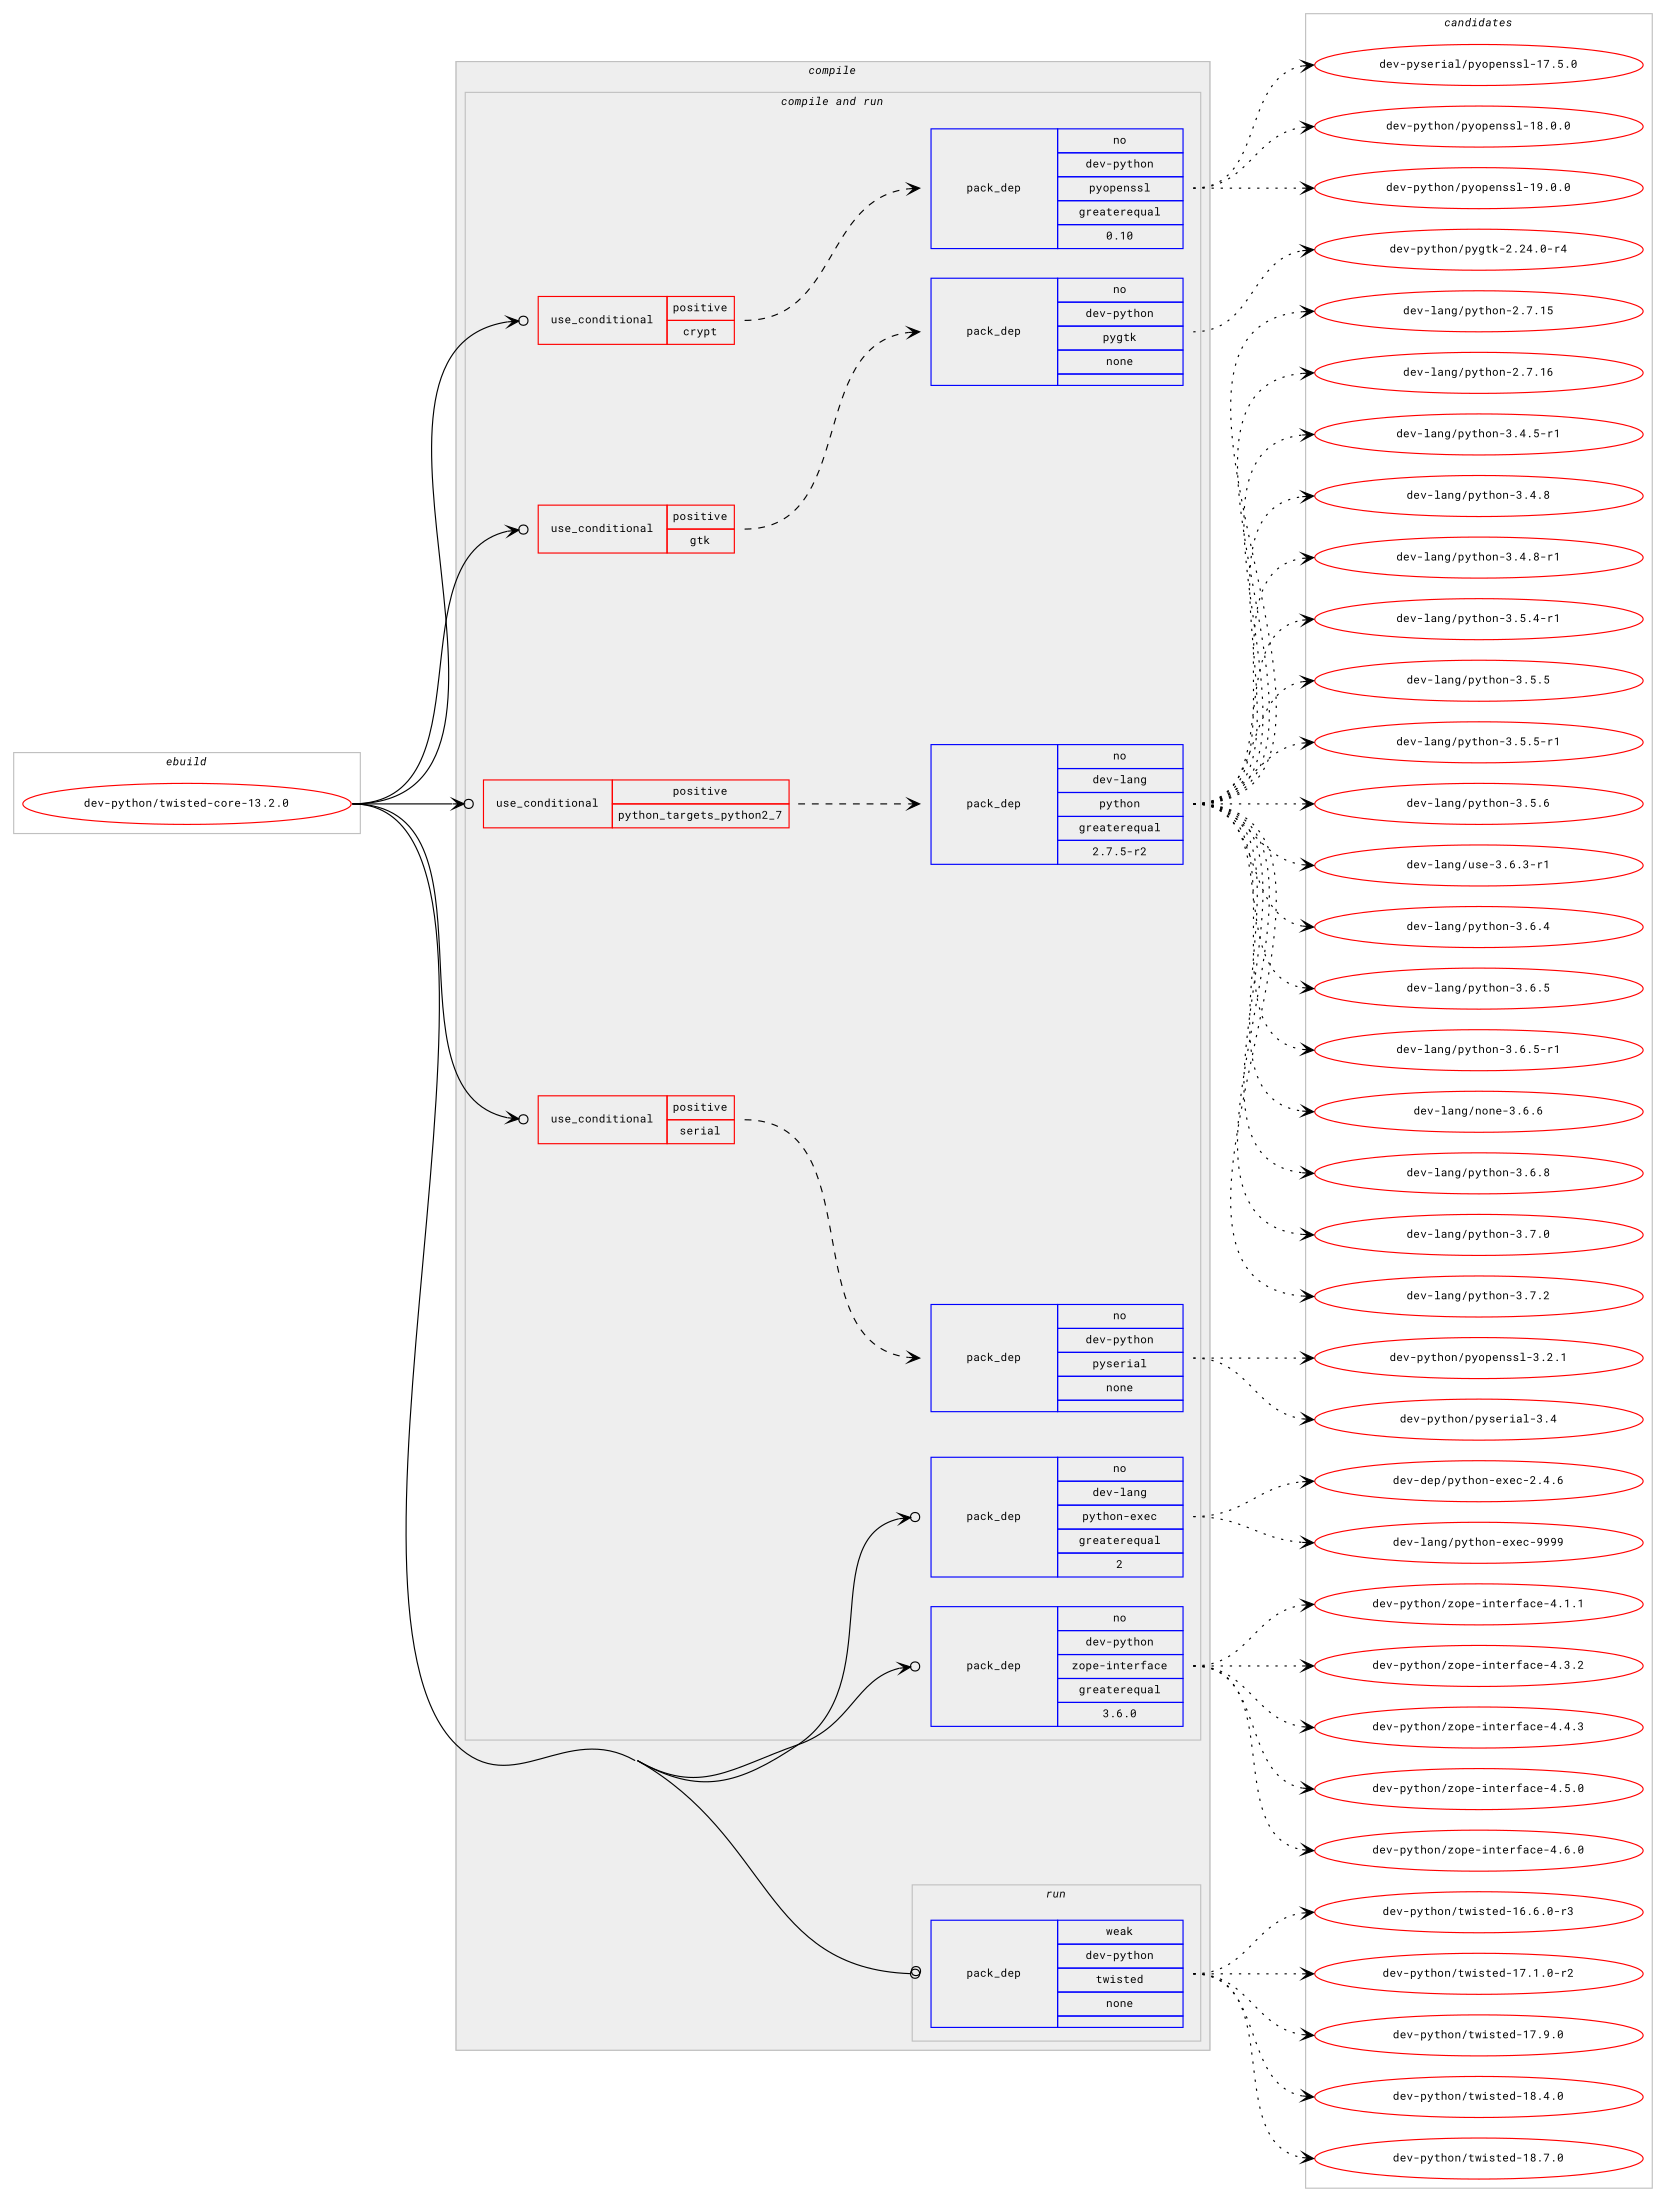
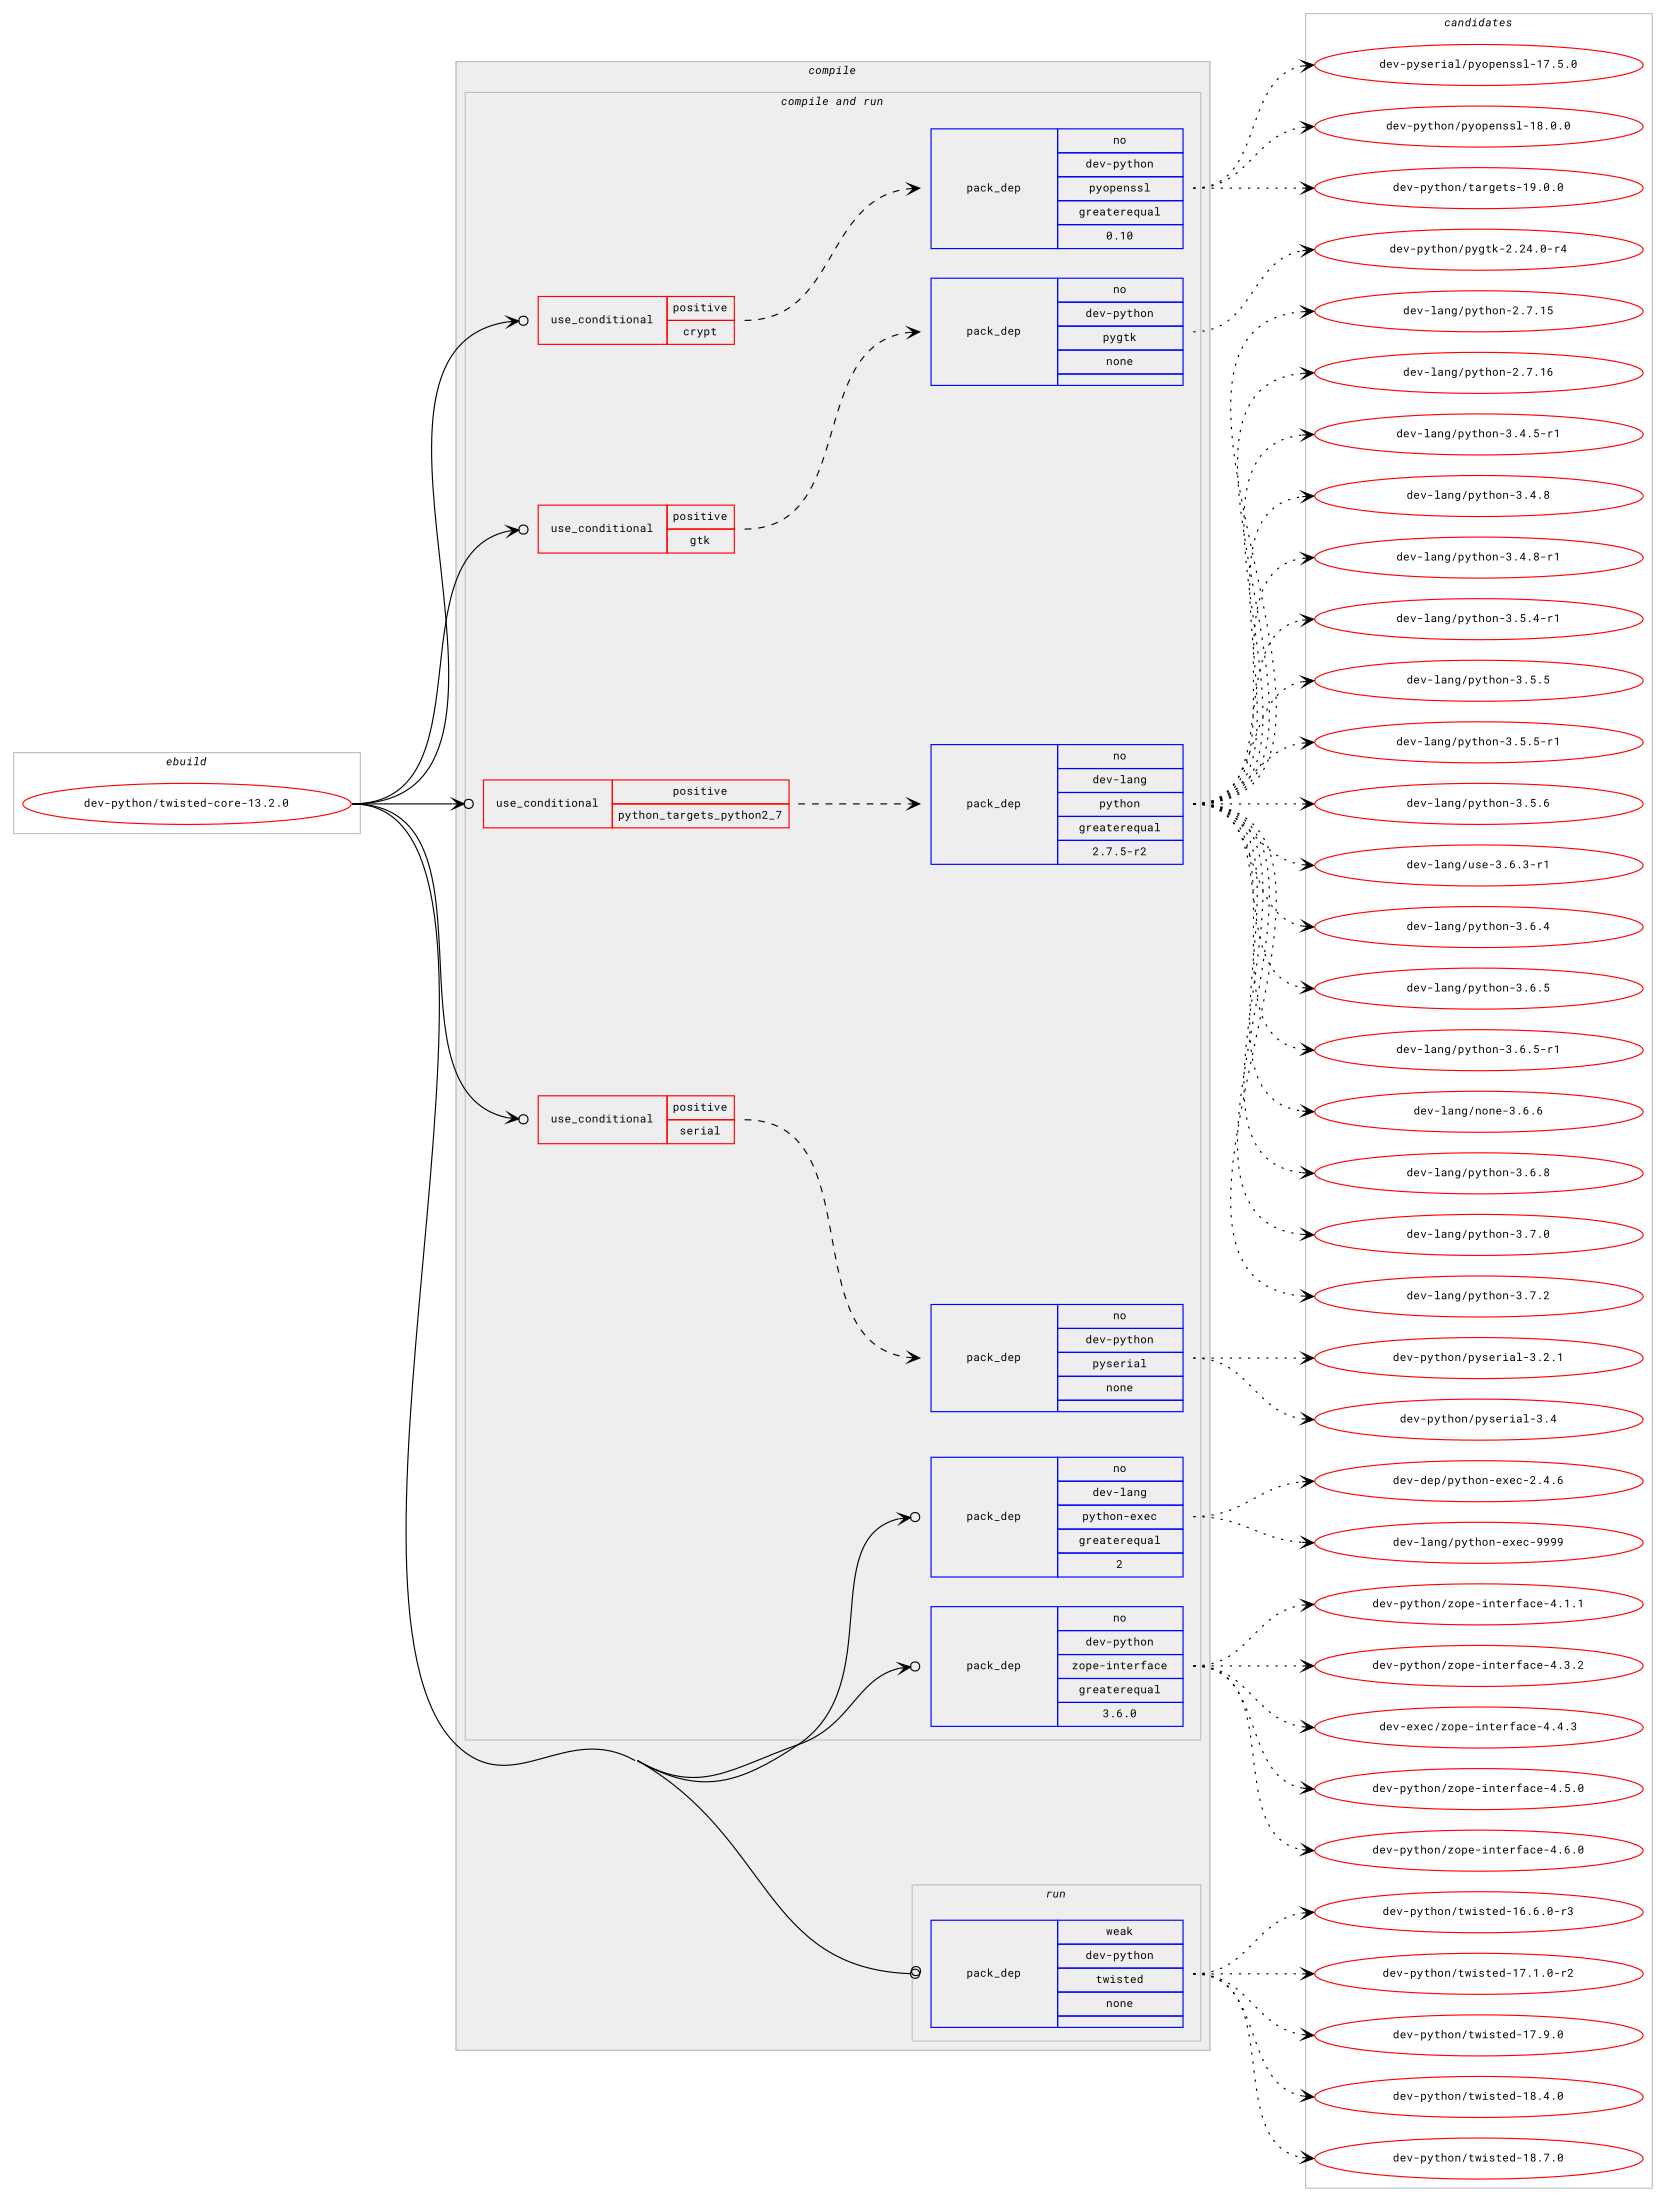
node "dev-python/pyopenssl-19.0.0": label "dev-python/pyopenssl-19.0.0" -> "dev-python/targets-19.0.0"
node "dev-python/pyopenssl-3.2.1": label "dev-python/pyopenssl-3.2.1" -> "dev-python/pyserial-3.2.1"
node "dev-python/zope-interface-4.4.3": label "dev-python/zope-interface-4.4.3" -> "dev-exec/zope-interface-4.4.3"
